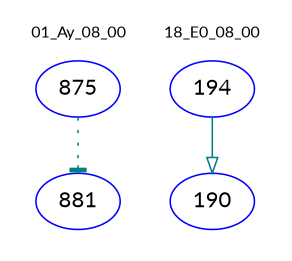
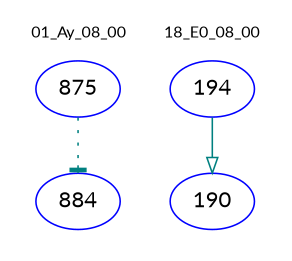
node "881": label "881" -> "884"
